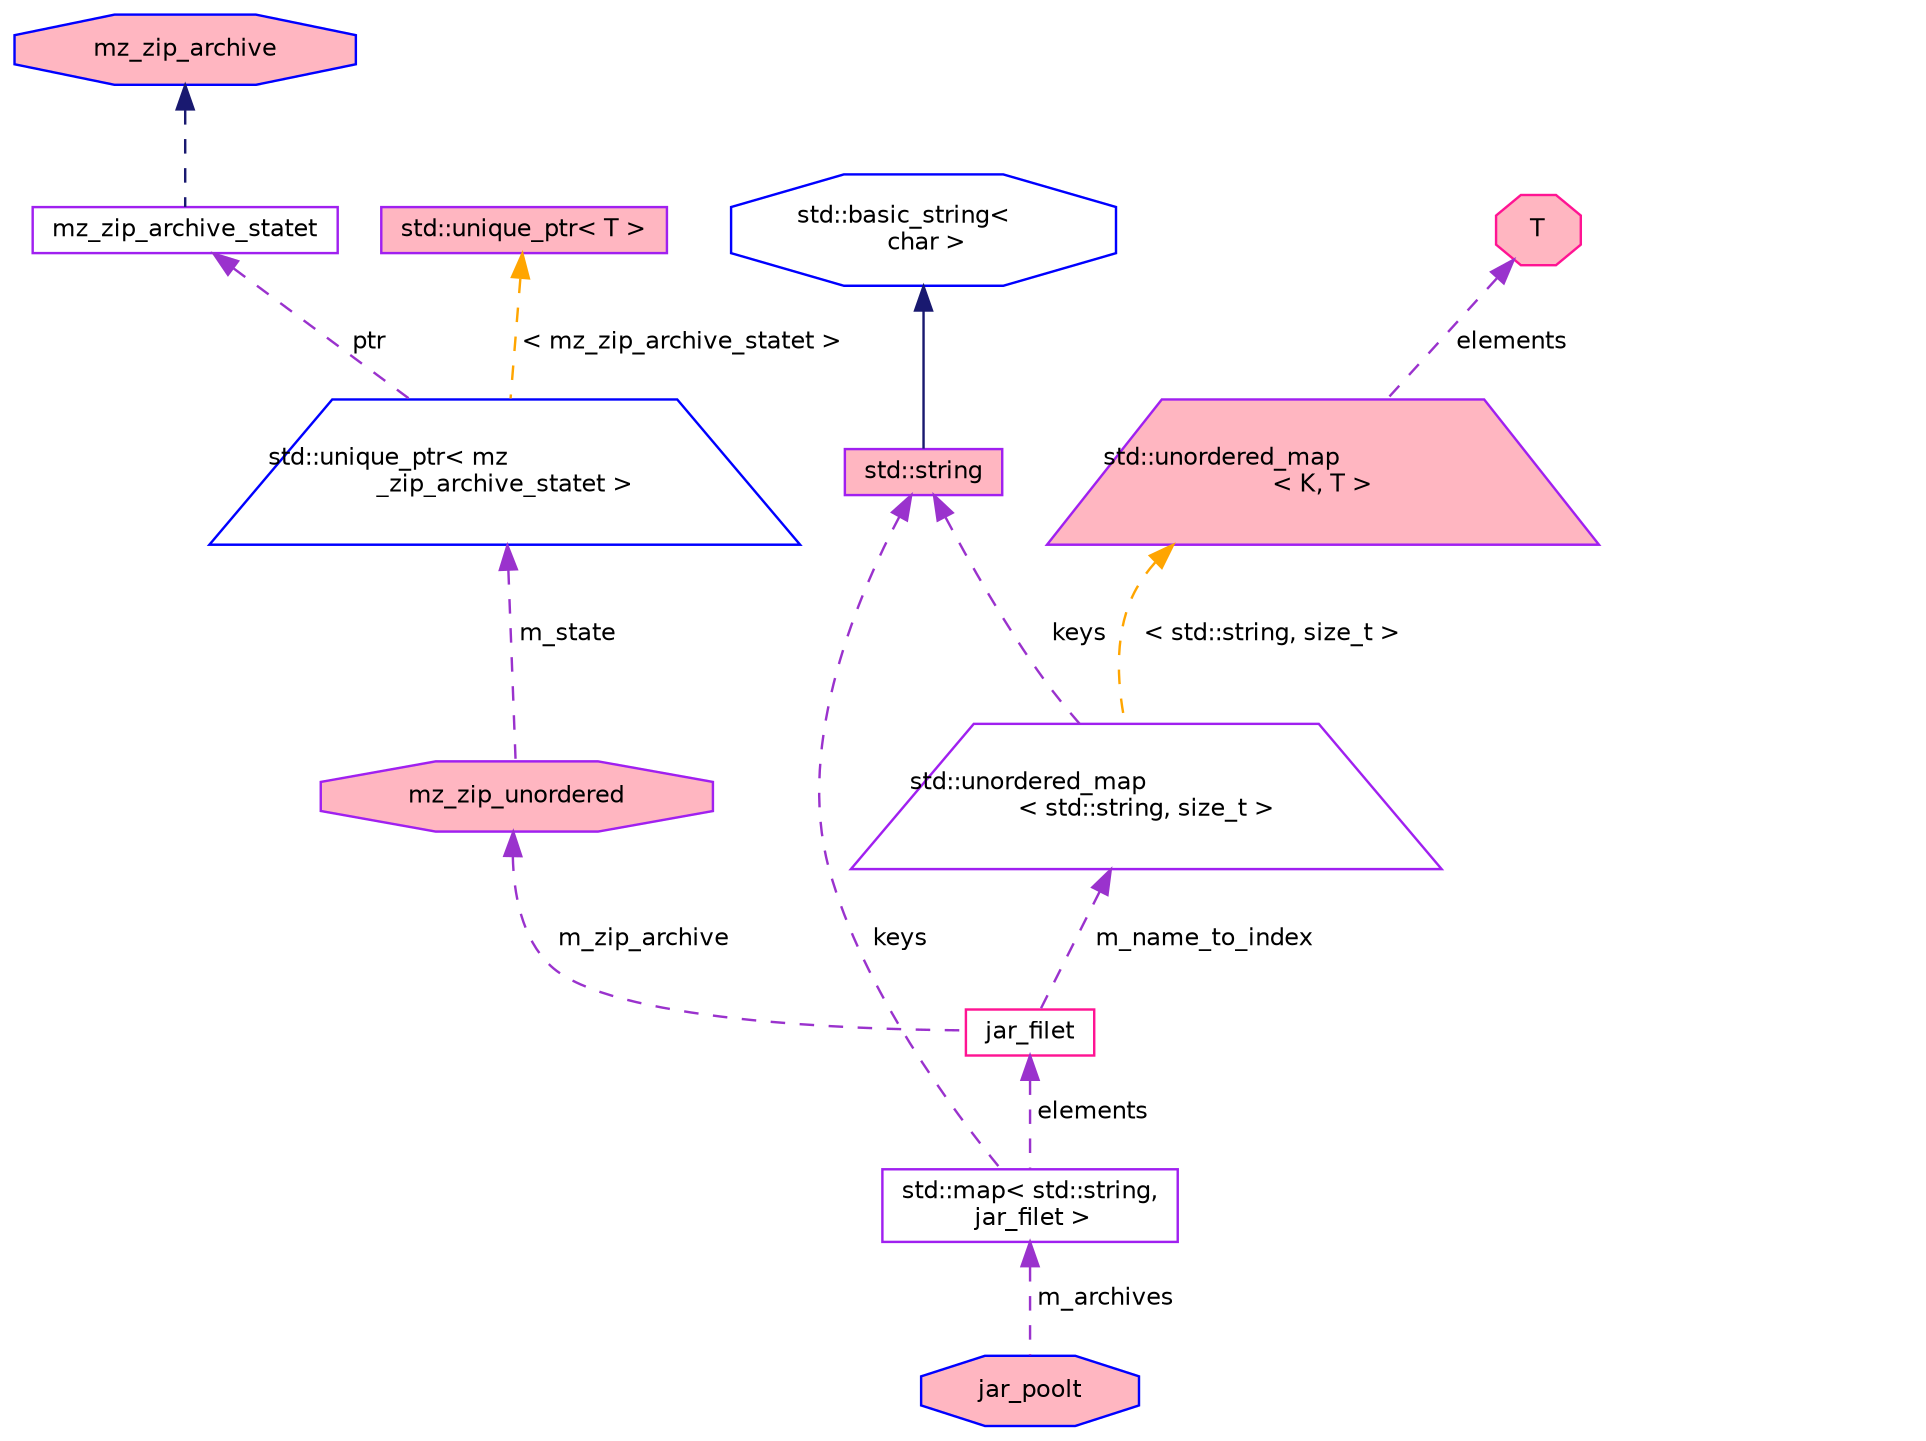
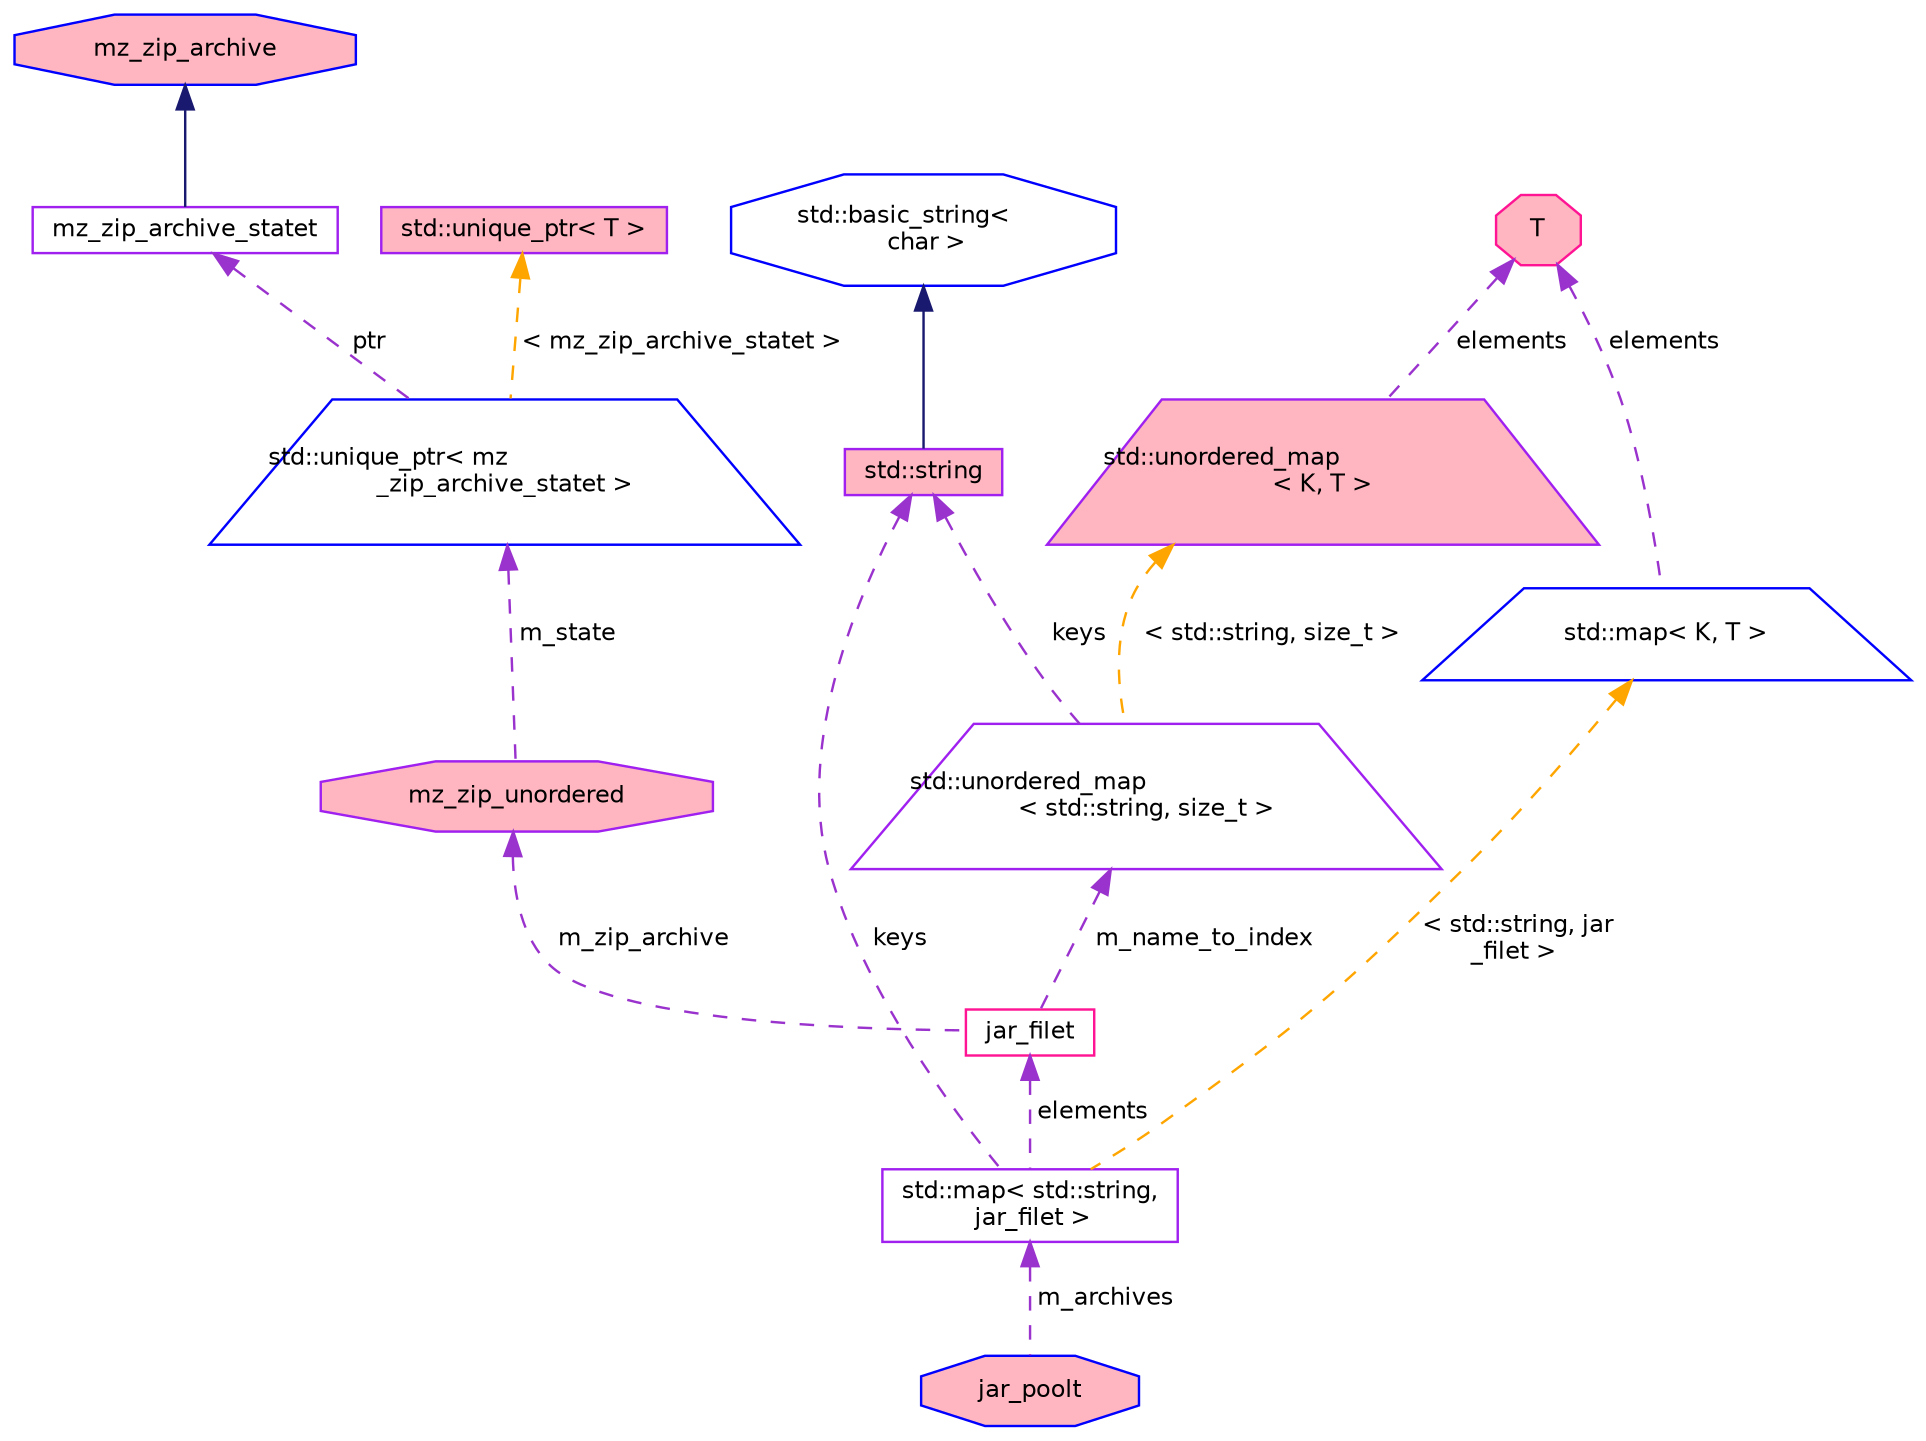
edge "mz_zip_archive_statet" -> "mz_zip_archive": style dashed -> solid
node "std::map< K, T >": added
